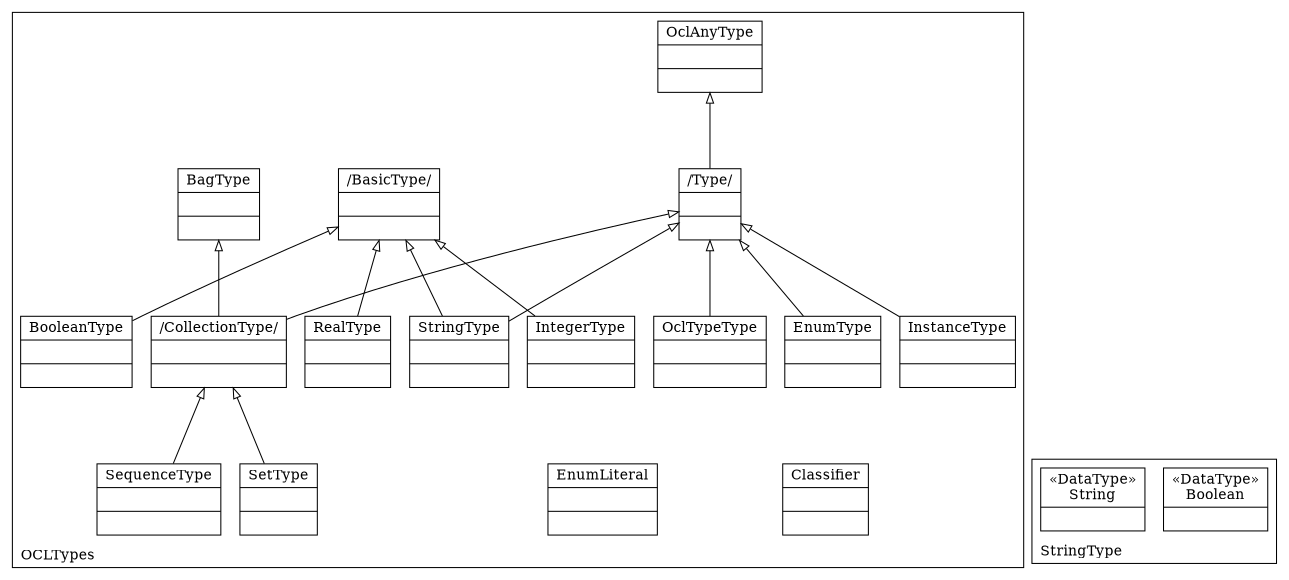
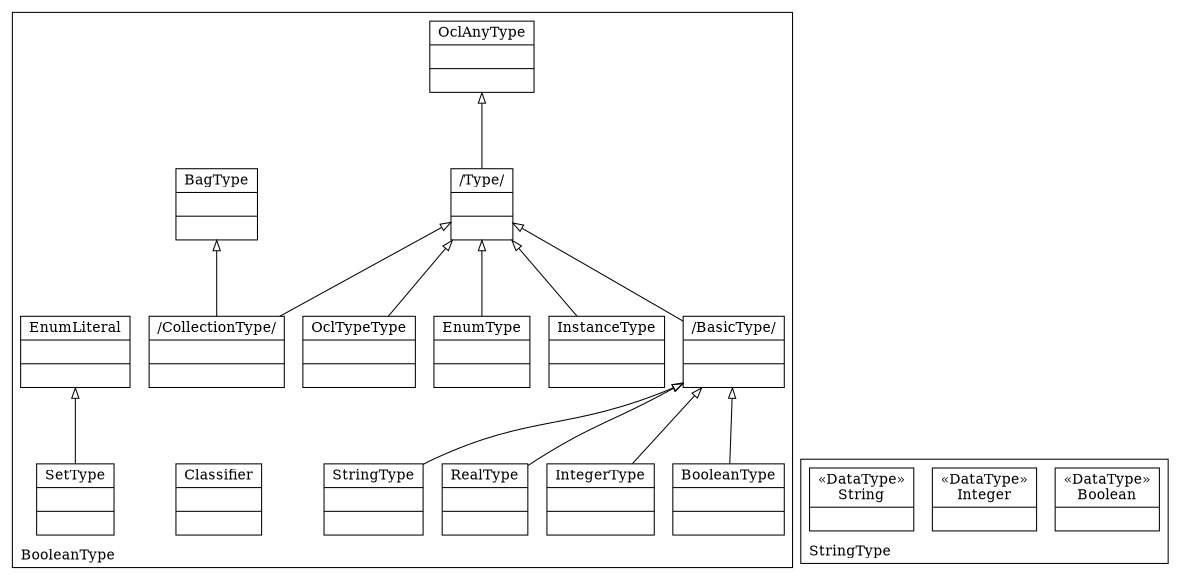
edge "StringType" -> "/Type/": now "/BasicType/" -> "/Type/"
edge "SetType" -> "/CollectionType/": now "SetType" -> "EnumLiteral"
node "SequenceType": removed
node "Integer": added
cluster "OCLTypes": label "OCLTypes" -> "BooleanType"
